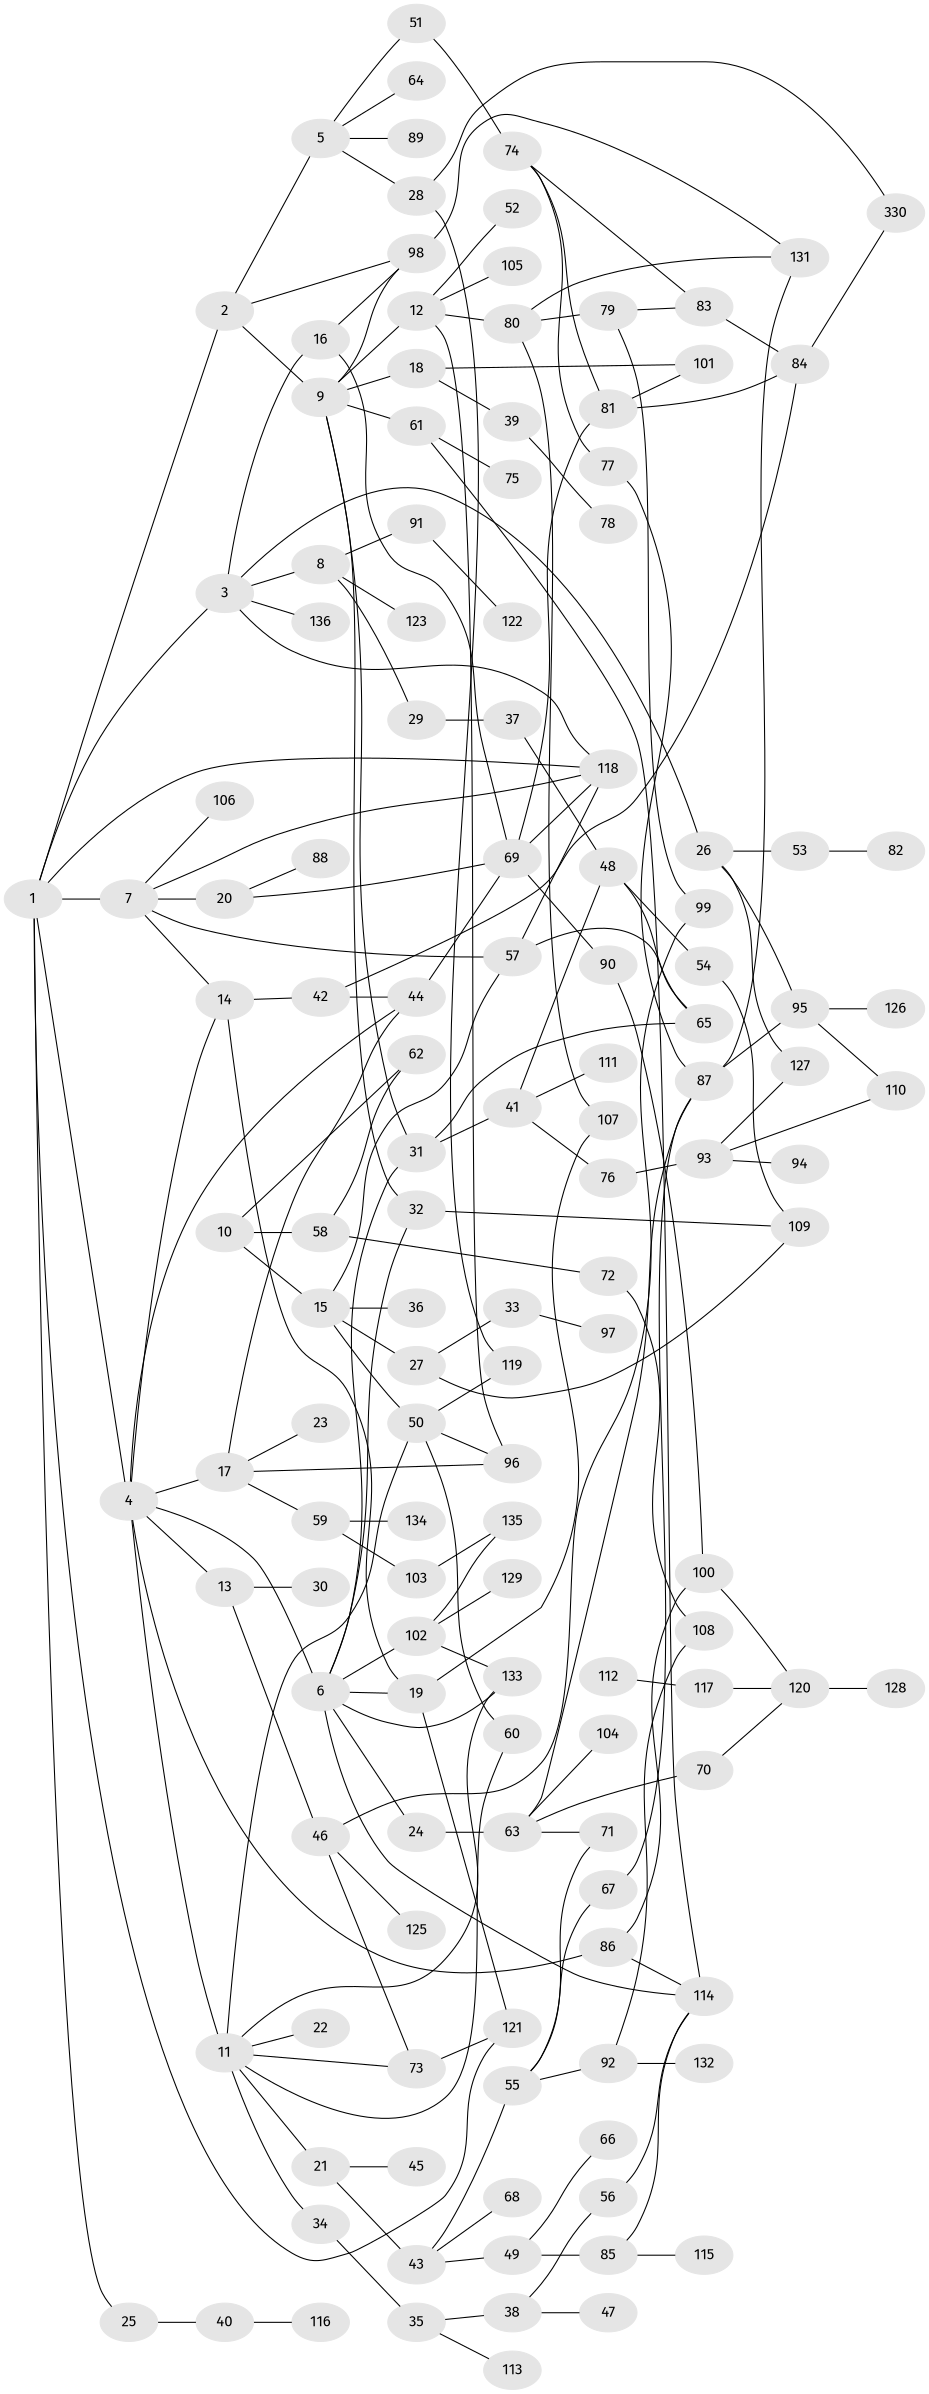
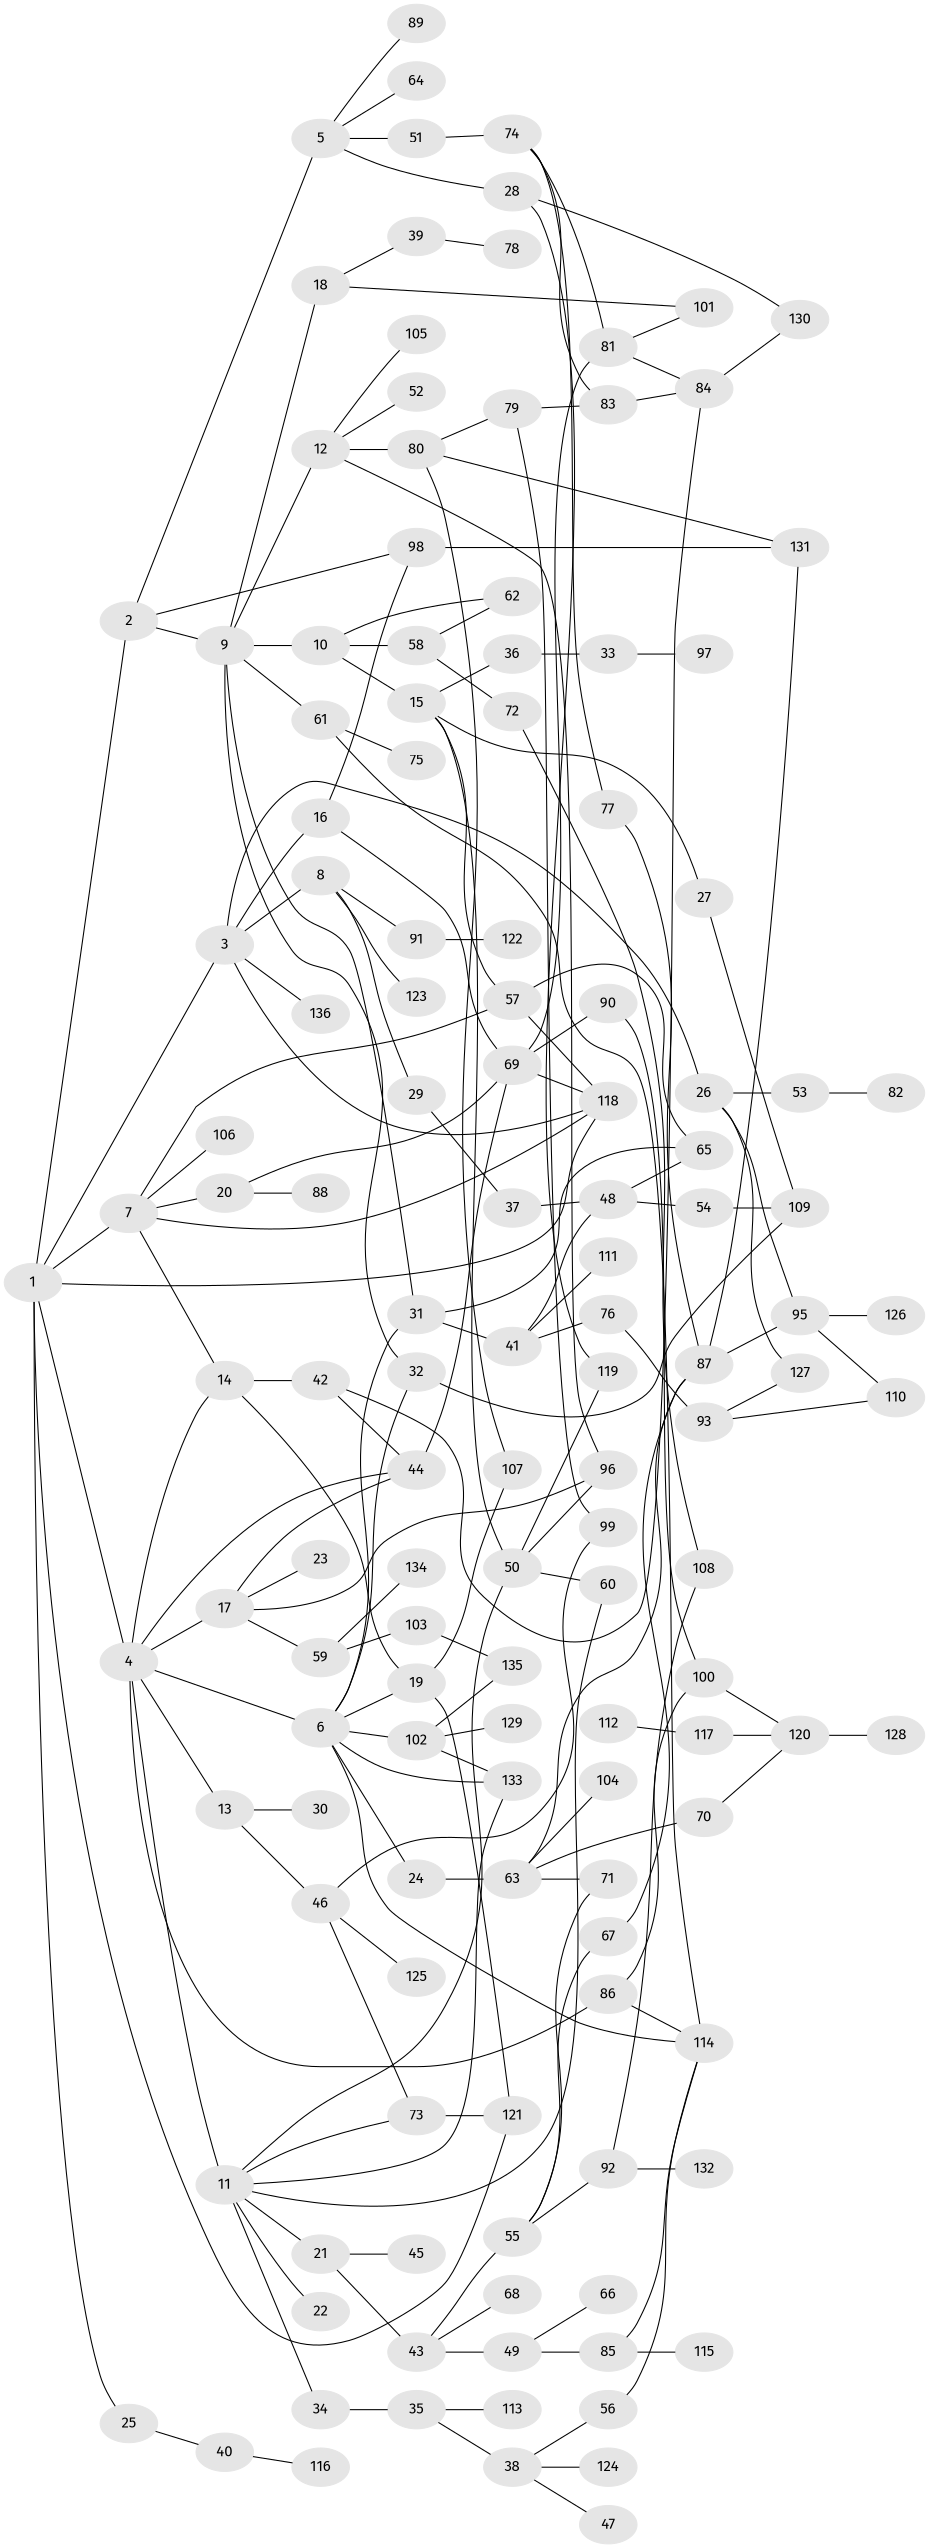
node "330": label "330" -> "130"
edge "98" -- "9": now "10" -- "9"
node "94": removed
edge "33" -- "27": now "33" -- "36"
node "124": added
